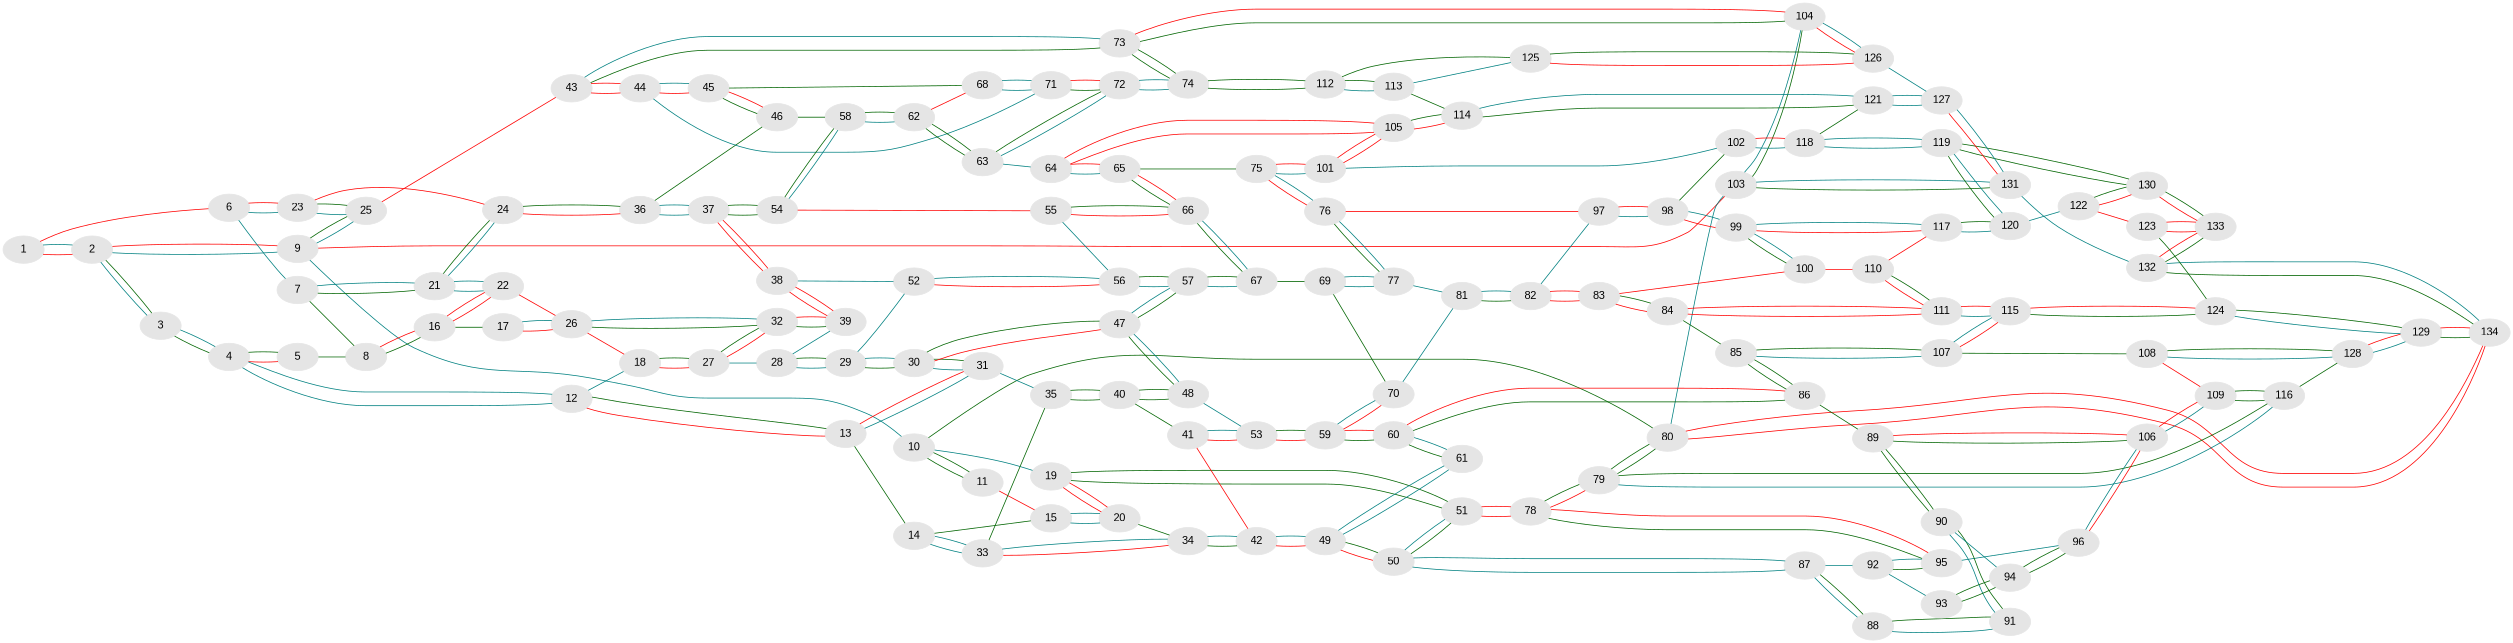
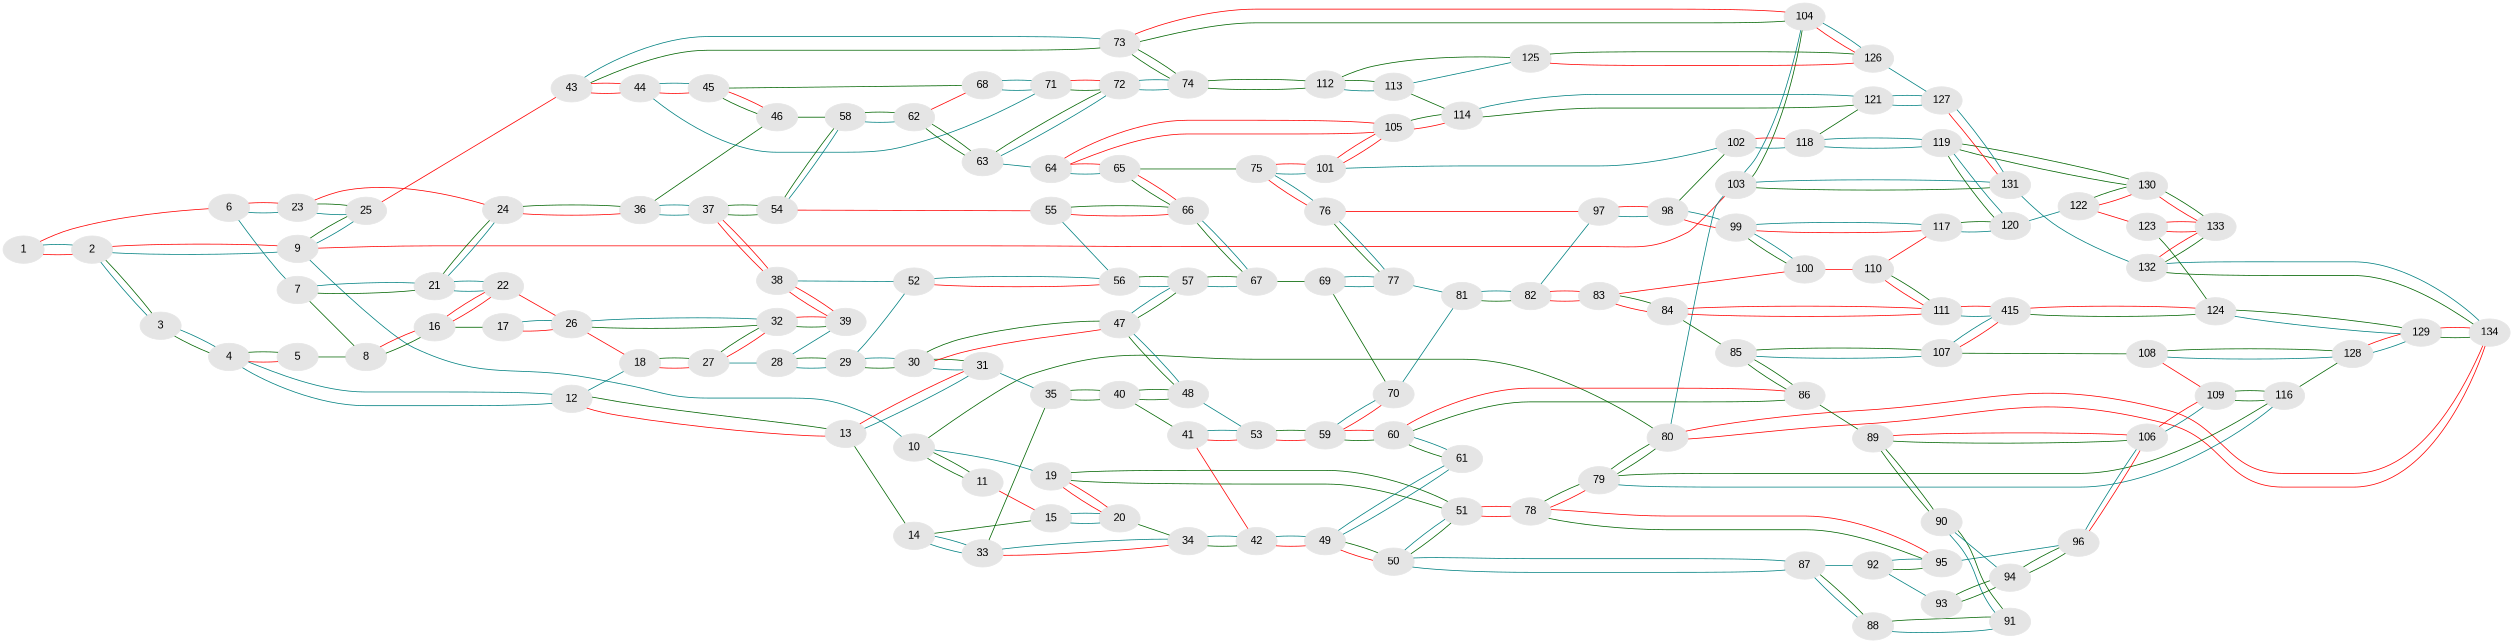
node "115": label "115" -> "415"
